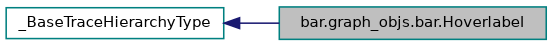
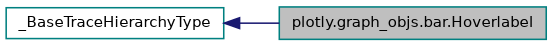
node "bar.graph_objs.bar.Hoverlabel": label "bar.graph_objs.bar.Hoverlabel" -> "plotly.graph_objs.bar.Hoverlabel"
